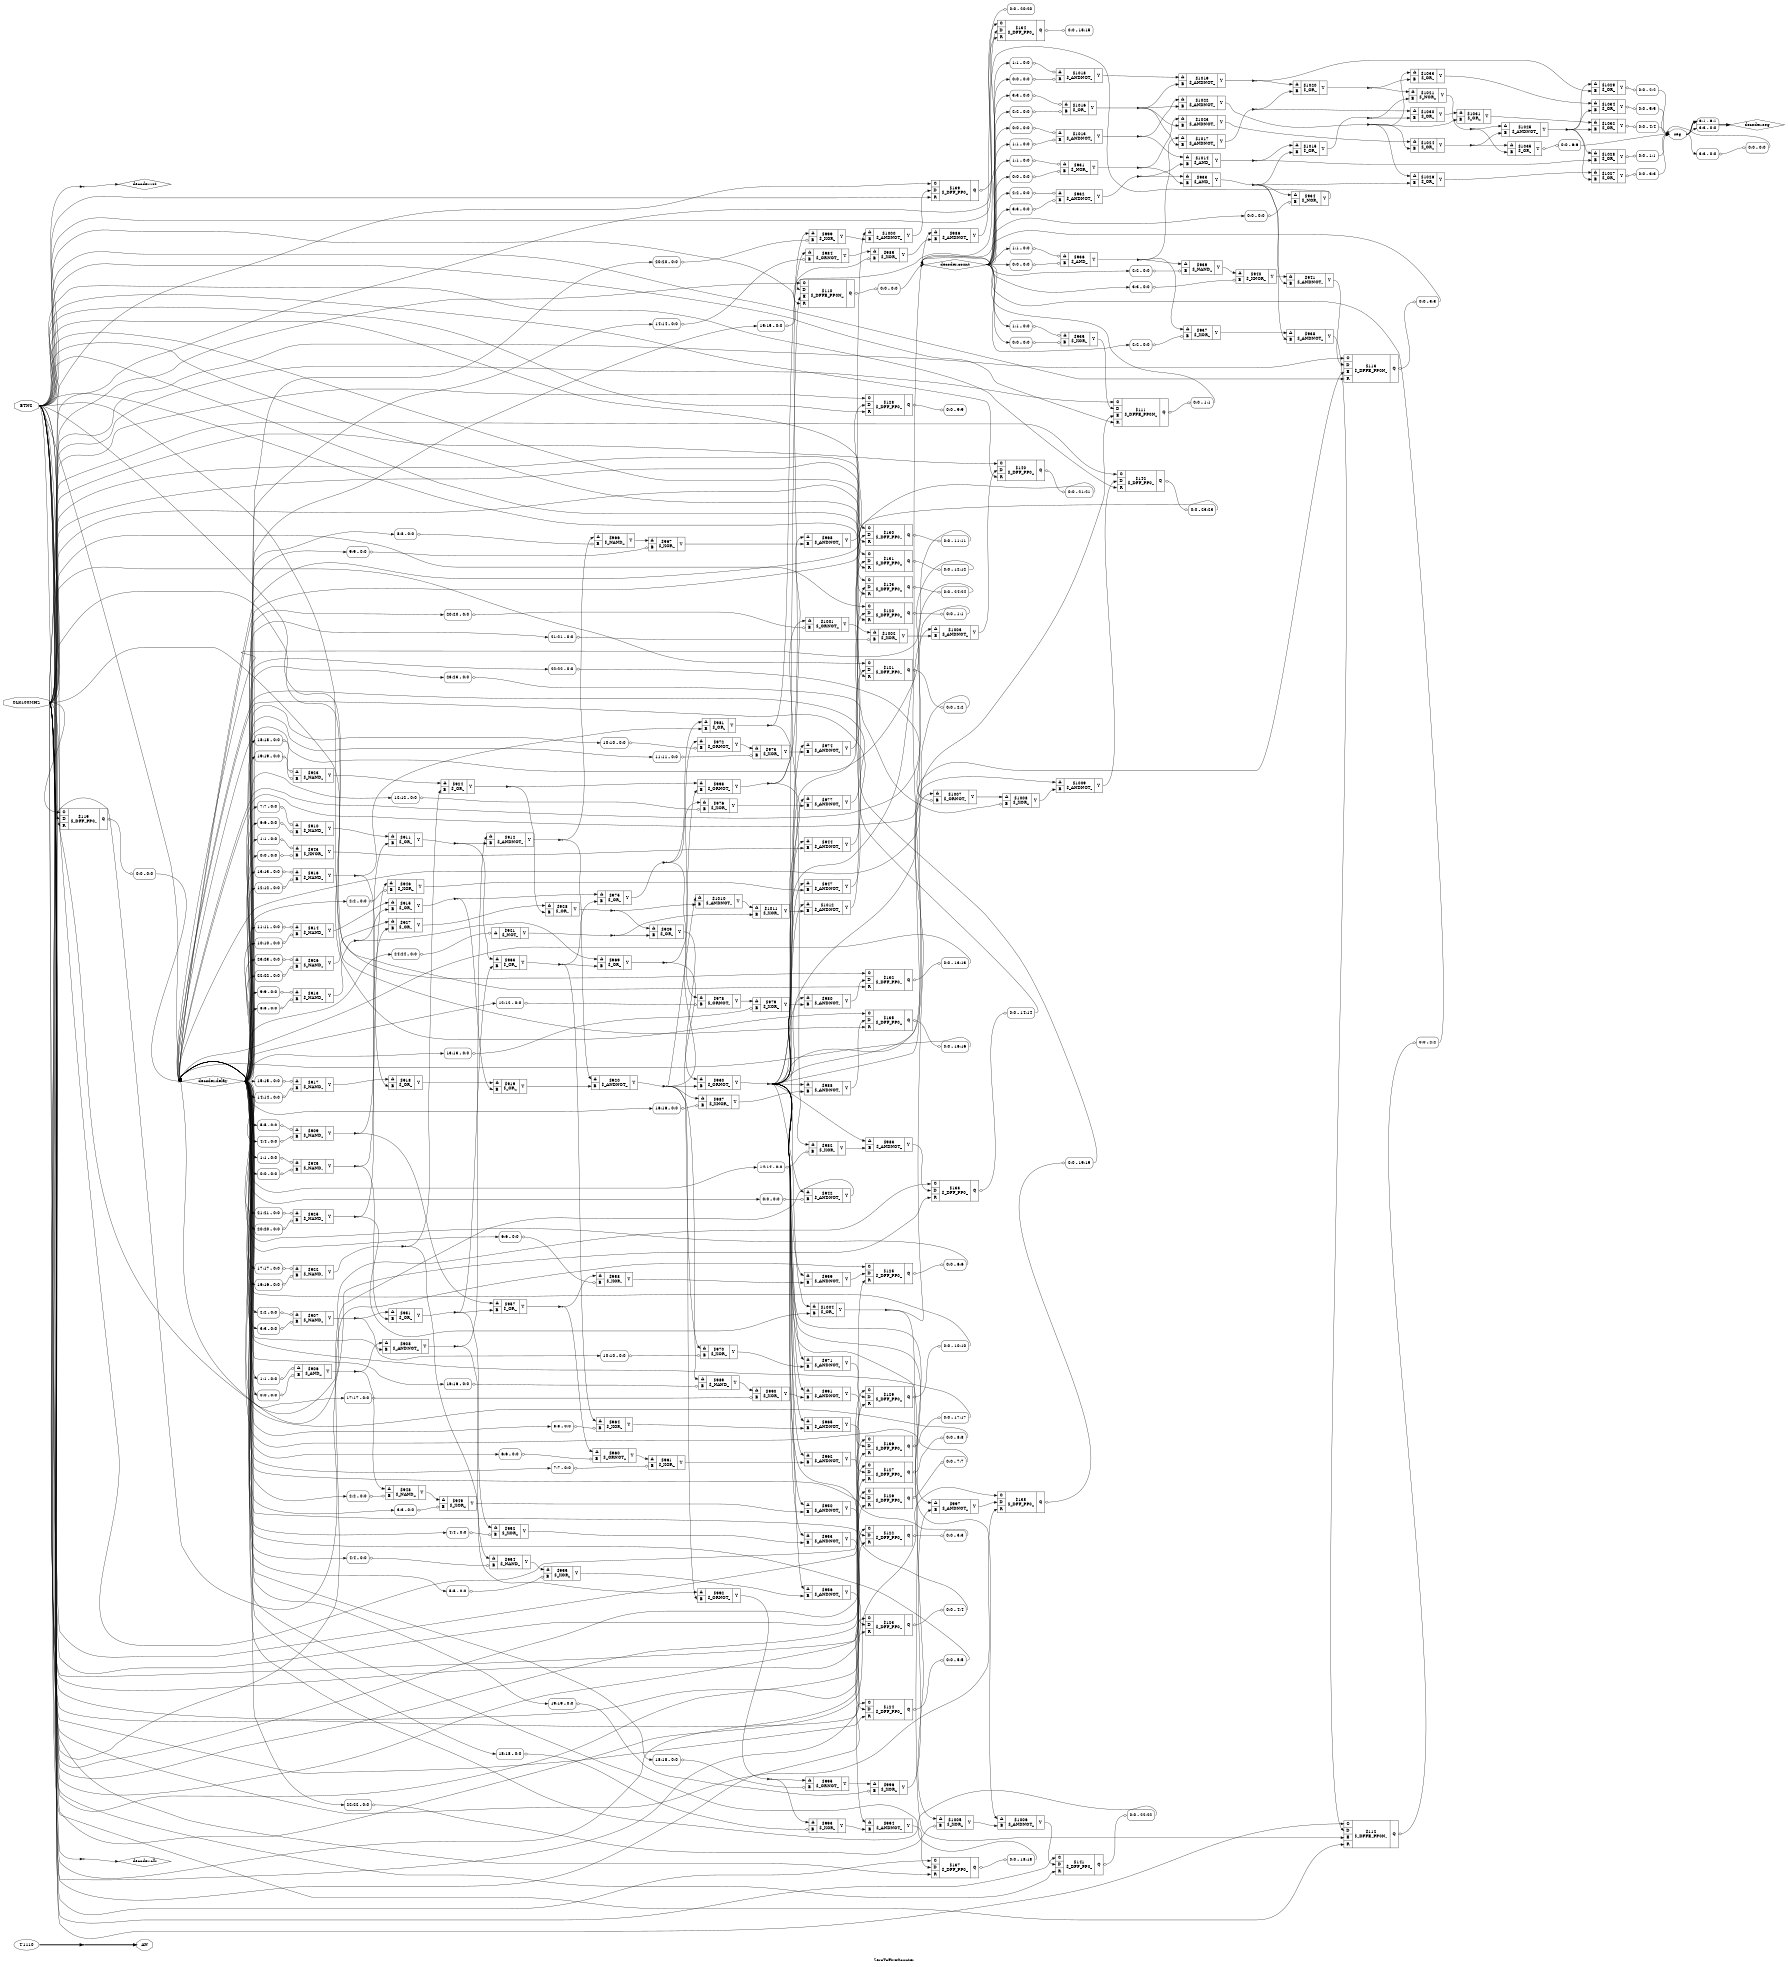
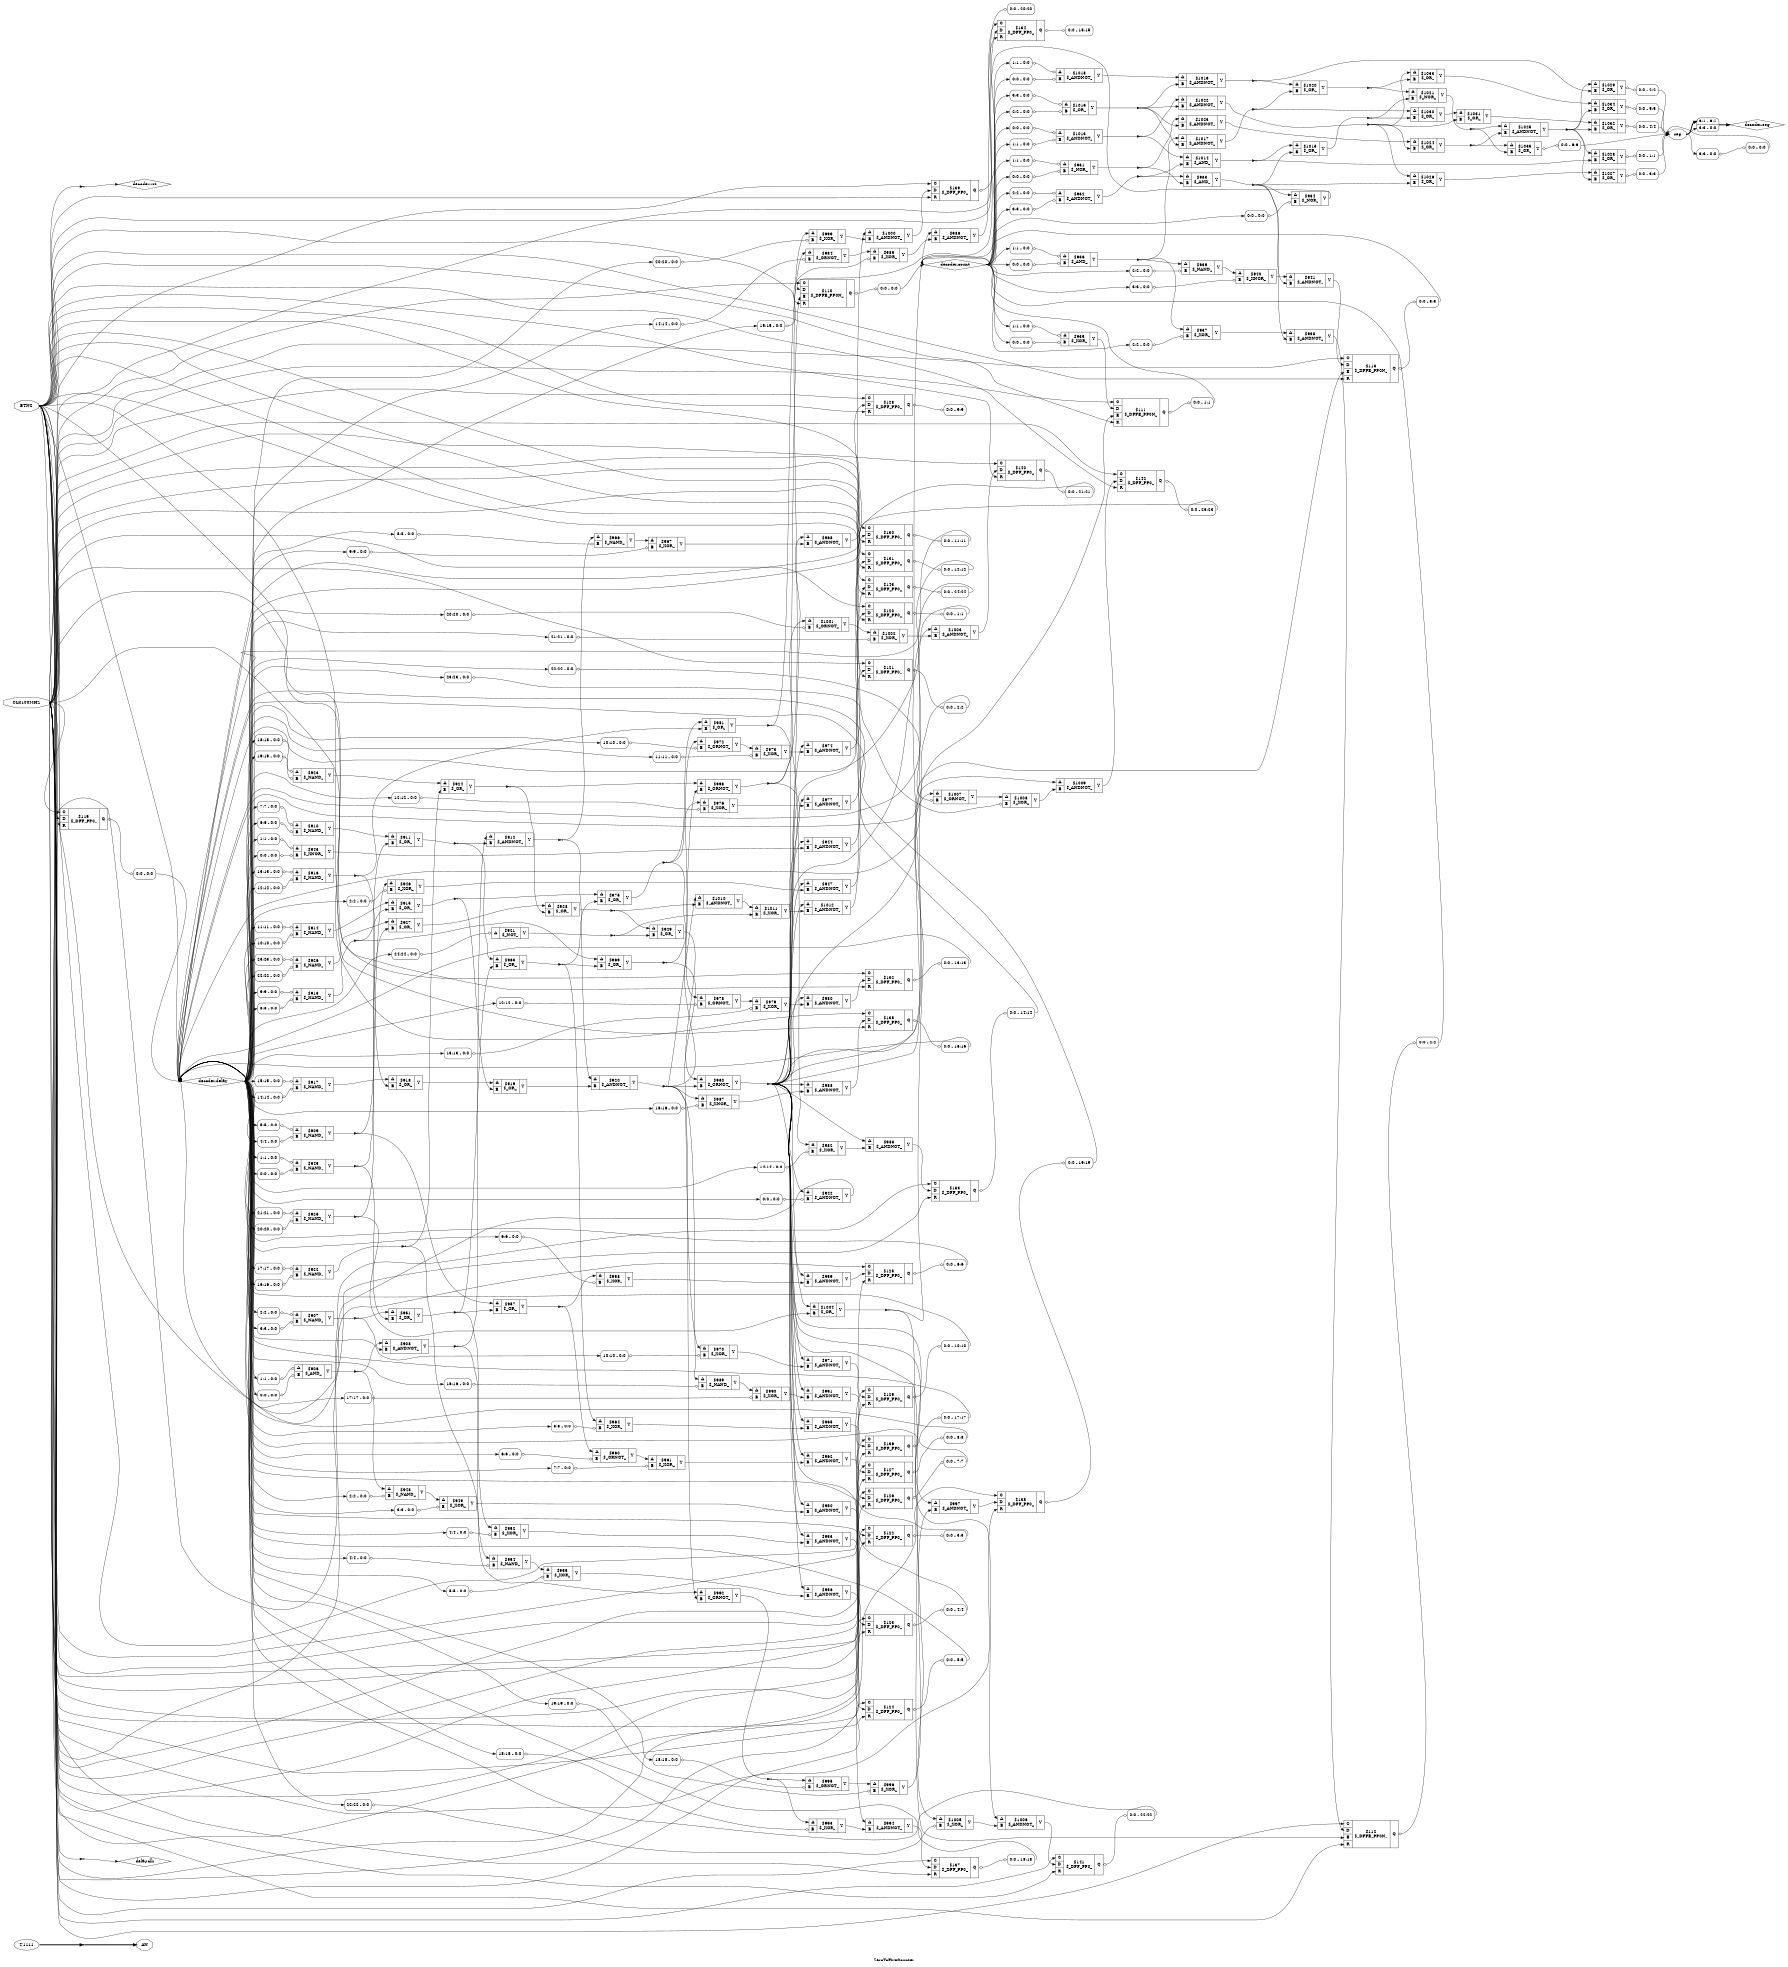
node "decoder.clk": label "decoder.clk" -> "delay.clk"
node "4'1110": label "4'1110" -> "4'1111"
